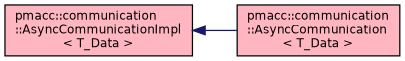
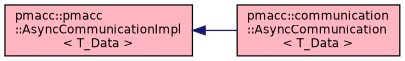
node "pmacc::communication ::AsyncCommunicationImpl < T_Data >": label "pmacc::communication ::AsyncCommunicationImpl < T_Data >" -> "pmacc::pmacc ::AsyncCommunicationImpl < T_Data >"
